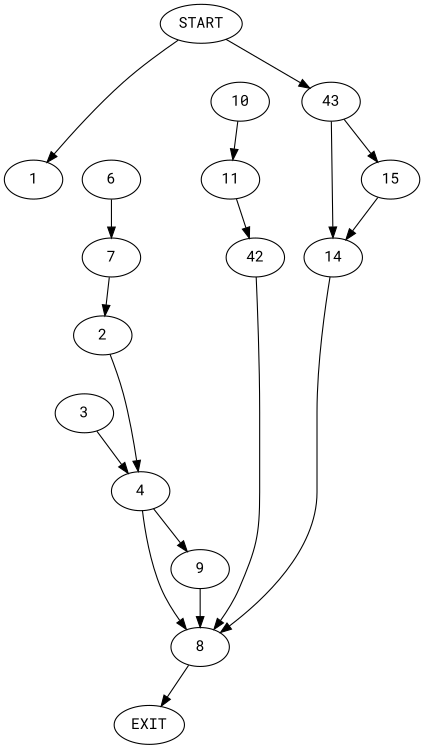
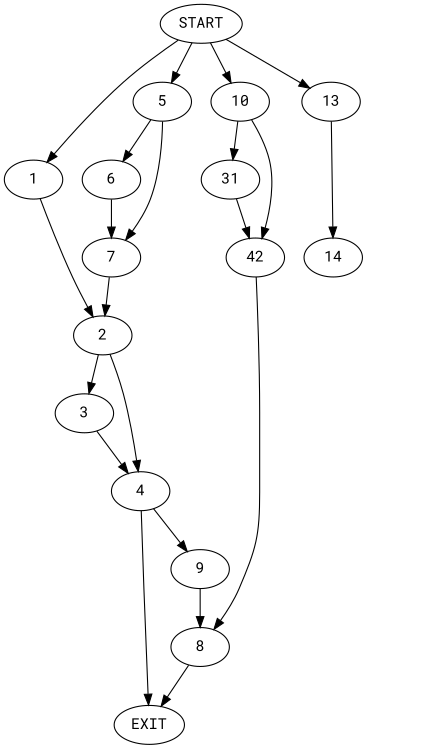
edge "START" -> "10": added
node "5": added
node "43": label "43" -> "13"
edge "10" -> "42": added
node "11": label "11" -> "31"
node "15": removed
edge "1" -> "2": added
edge "2" -> "3": added
edge "14" -> "8": removed
edge "4" -> "8": now "4" -> "EXIT"
